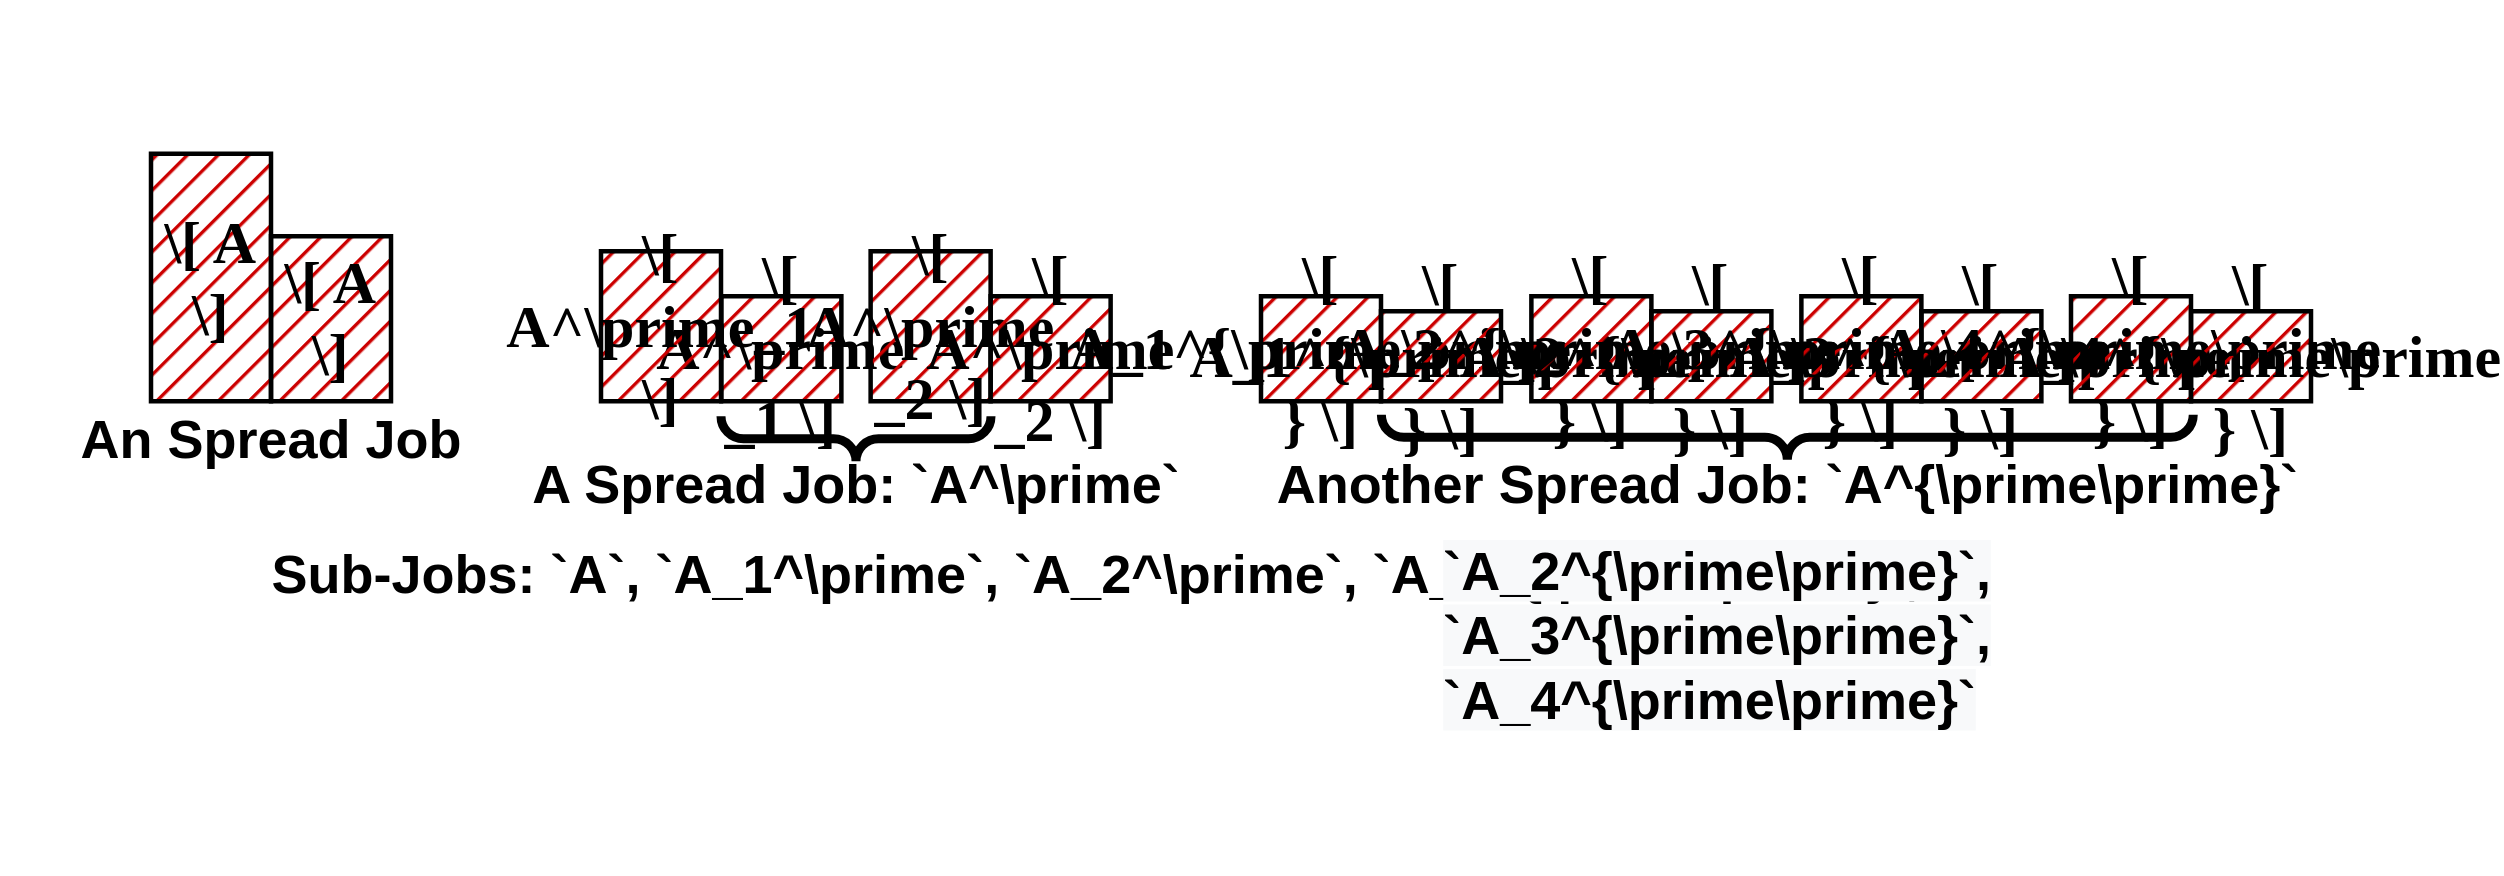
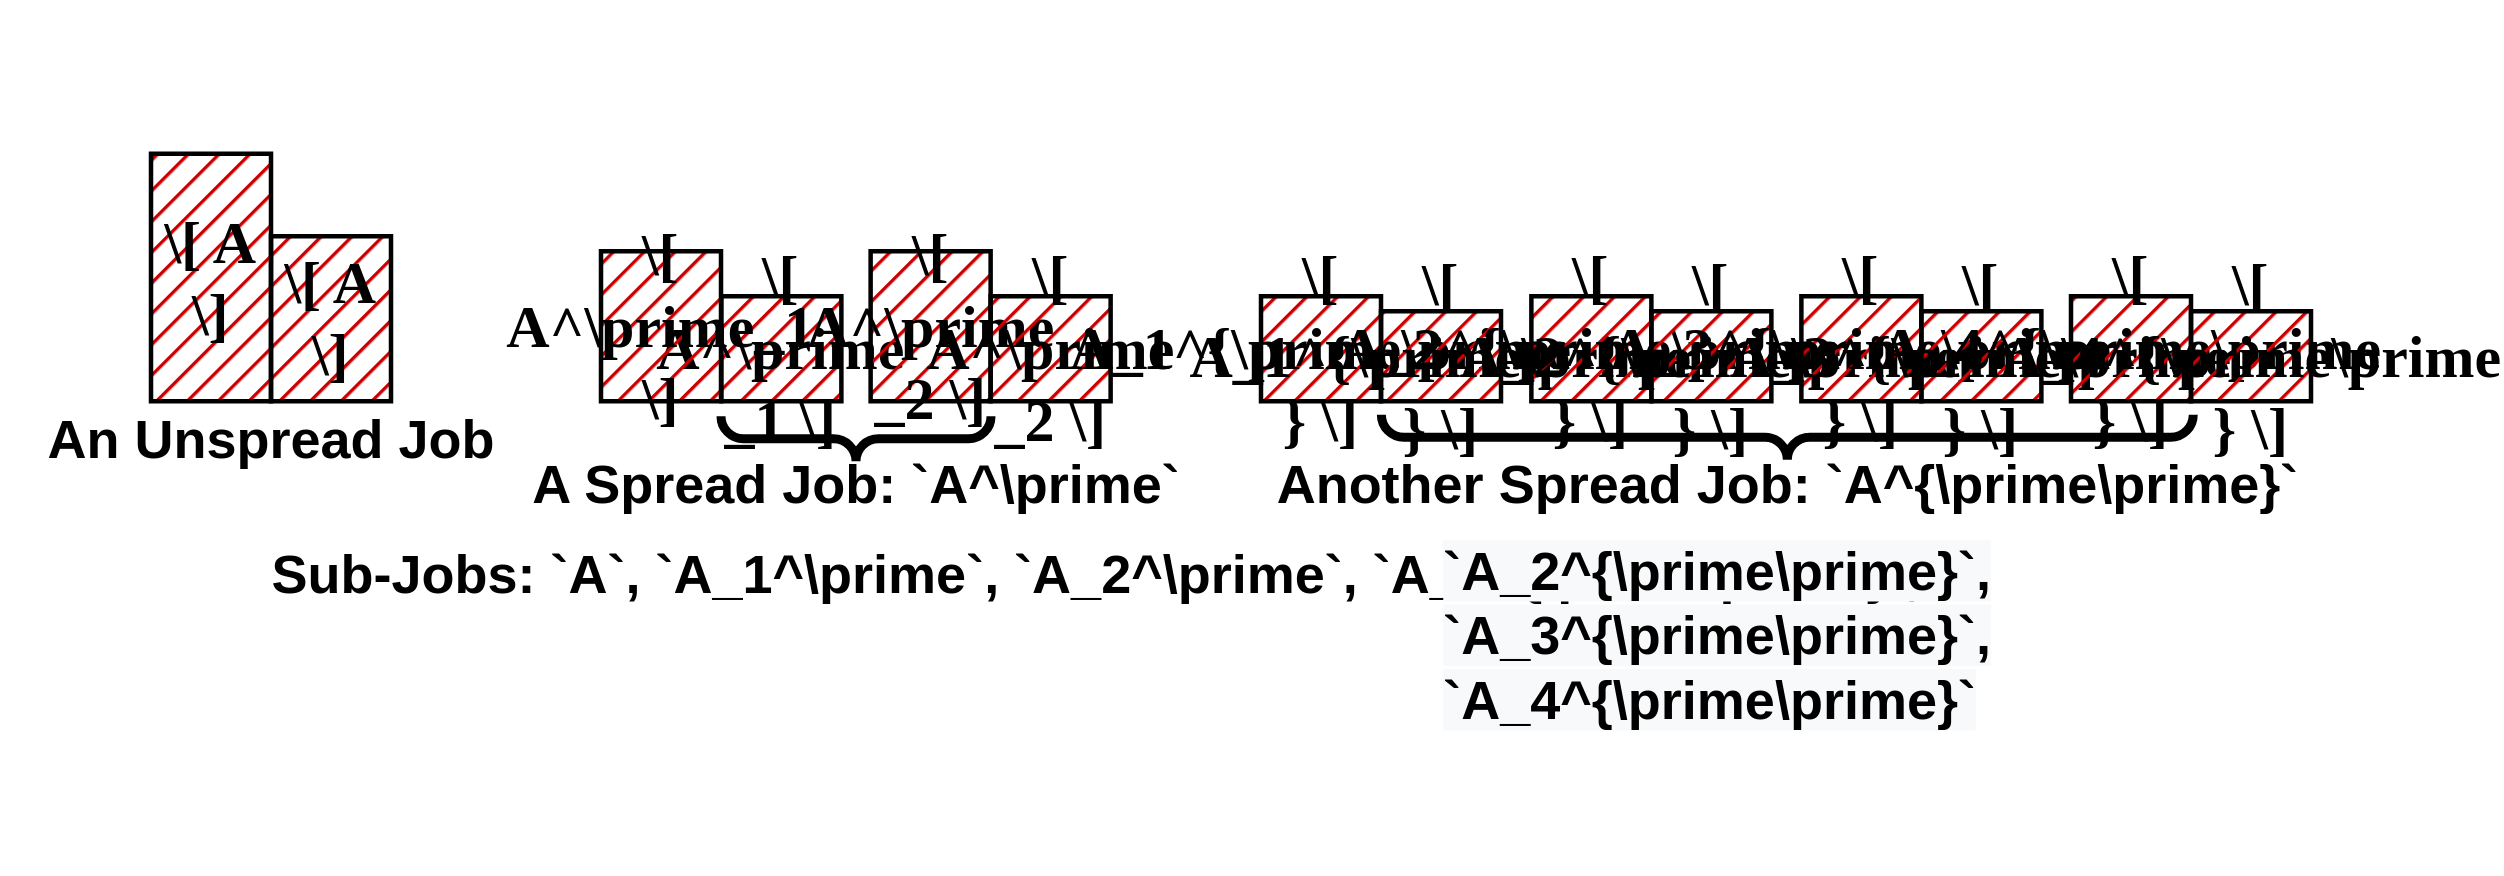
node "An Spread Job": label "An Spread Job" -> "An Unspread Job"
